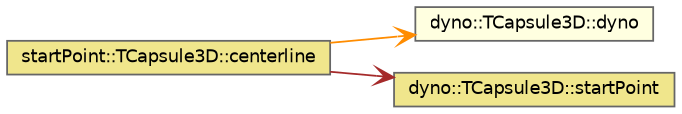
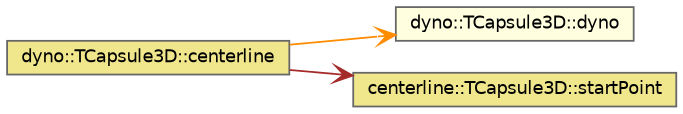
node "startPoint::TCapsule3D::centerline": label "startPoint::TCapsule3D::centerline" -> "dyno::TCapsule3D::centerline"
node "dyno::TCapsule3D::startPoint": label "dyno::TCapsule3D::startPoint" -> "centerline::TCapsule3D::startPoint"
